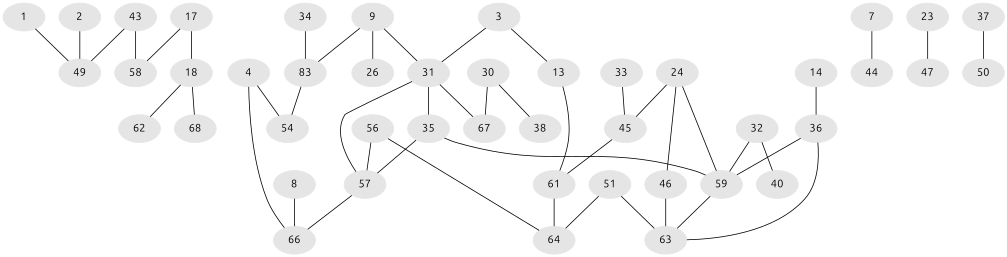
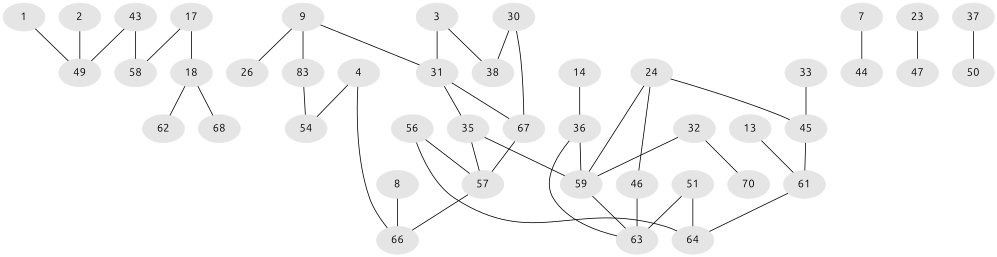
node "34": removed
edge "3" -- "13": now "3" -- "38"
edge "31" -- "57": now "67" -- "57"
node "40": label "40" -> "70"
